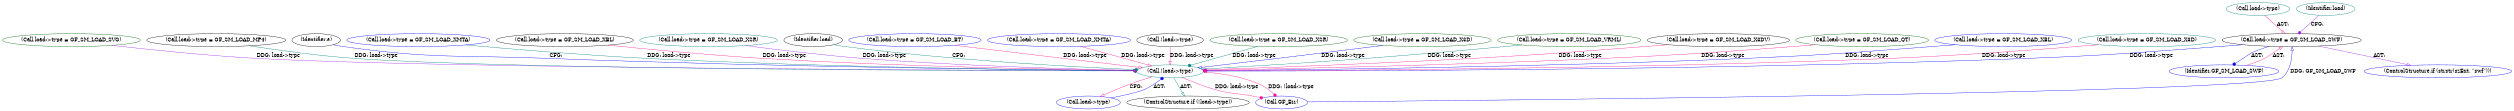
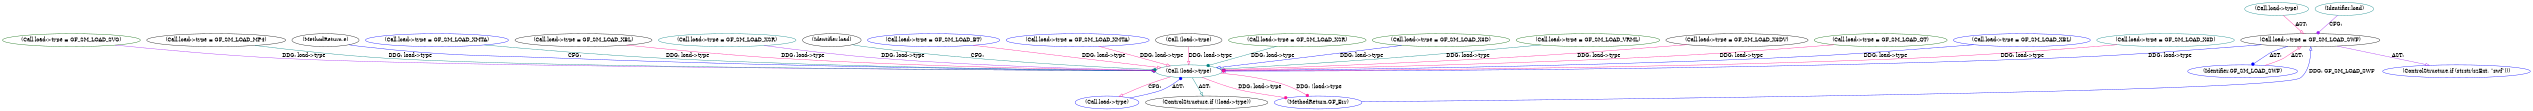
node "(Identifier,e)": label "(Identifier,e)" -> "(MethodReturn,e)"
node "(Call,GF_Err)": label "(Call,GF_Err)" -> "(MethodReturn,GF_Err)"
